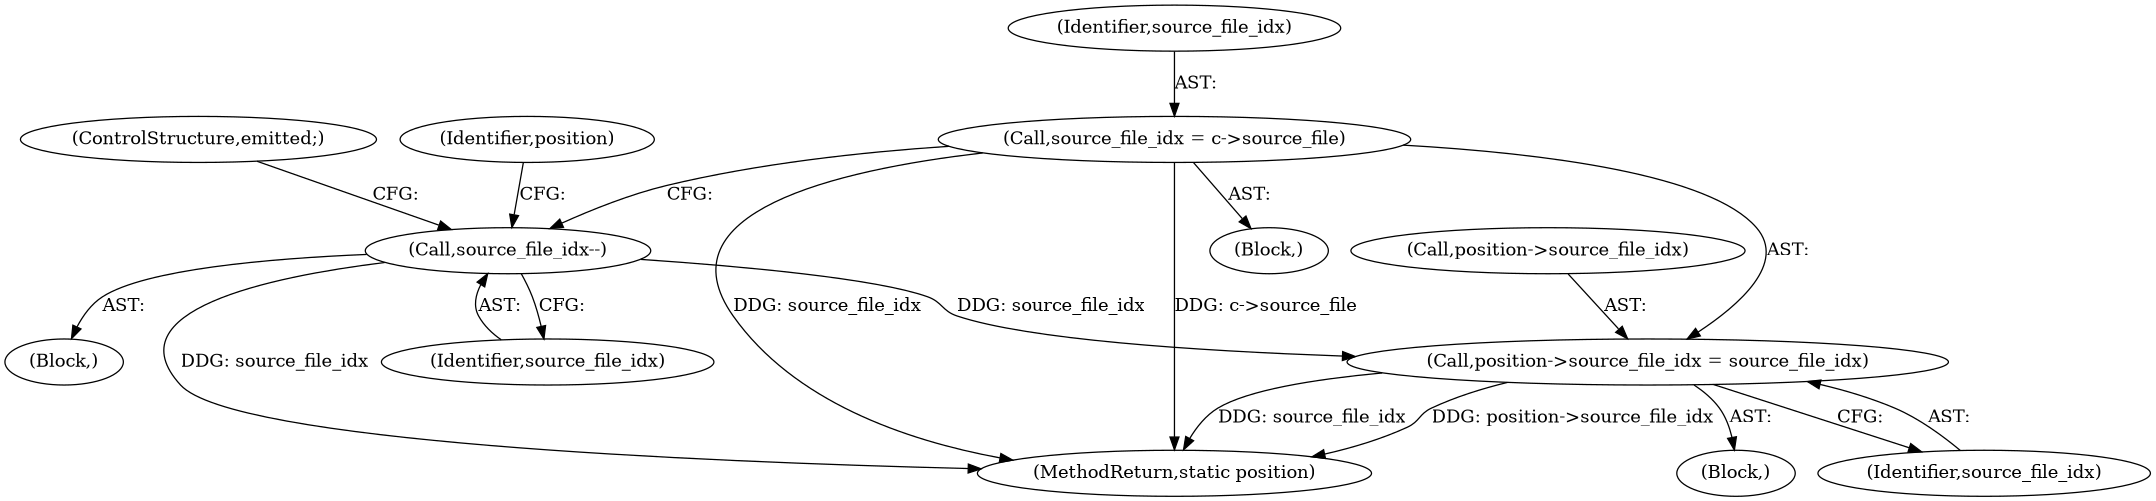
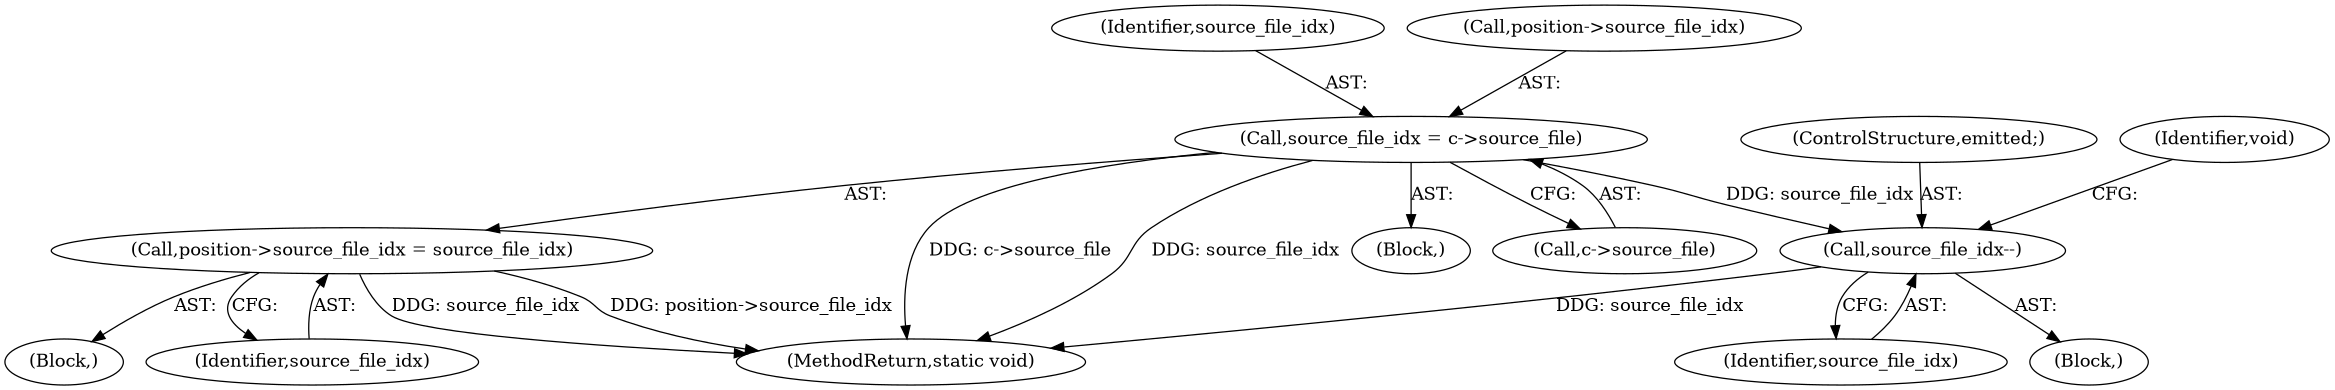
node "(Identifier,position)": label "(Identifier,position)" -> "(Identifier,void)"
edge "(ControlStructure,emitted;)" -> "(Call,source_file_idx--)": label "CFG: " -> "AST: "
edge "(Call,source_file_idx = c->source_file)" -> "(Call,source_file_idx--)": label "CFG: " -> "DDG: source_file_idx"
node "(Call,c->source_file)": added
edge "(Call,position->source_file_idx)" -> "(Call,position->source_file_idx = source_file_idx)": now "(Call,position->source_file_idx)" -> "(Call,source_file_idx = c->source_file)"
edge "(Call,source_file_idx--)" -> "(Call,position->source_file_idx = source_file_idx)": removed, label "DDG: source_file_idx"
node "(MethodReturn,static position)": label "(MethodReturn,static position)" -> "(MethodReturn,static void)"
